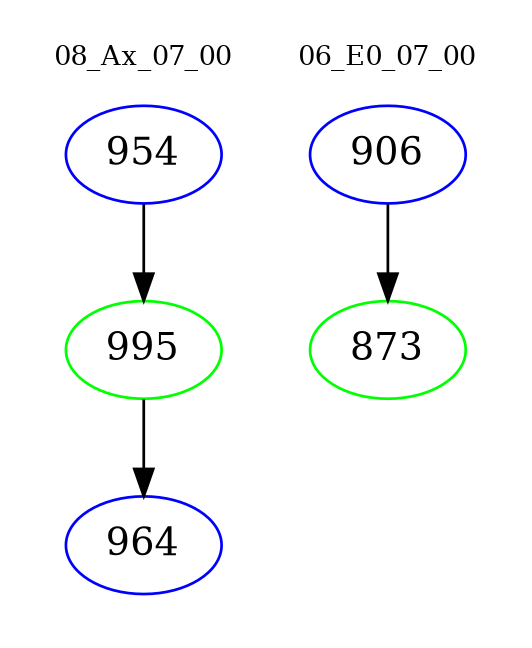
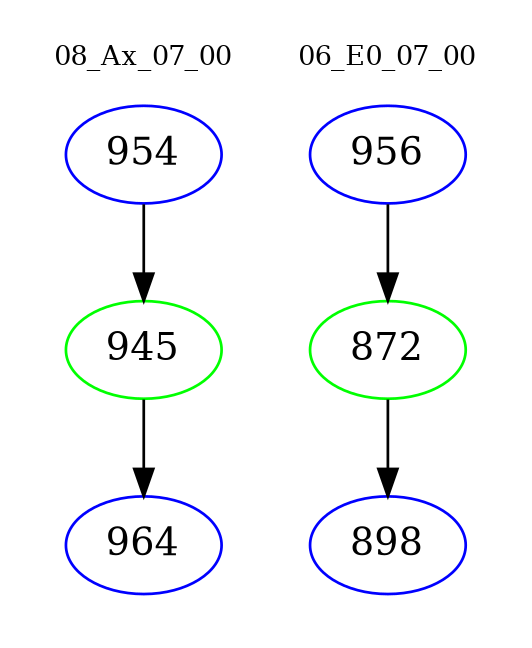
node "906": label "906" -> "956"
node "995": label "995" -> "945"
node "873": label "873" -> "872"
node "898": added
